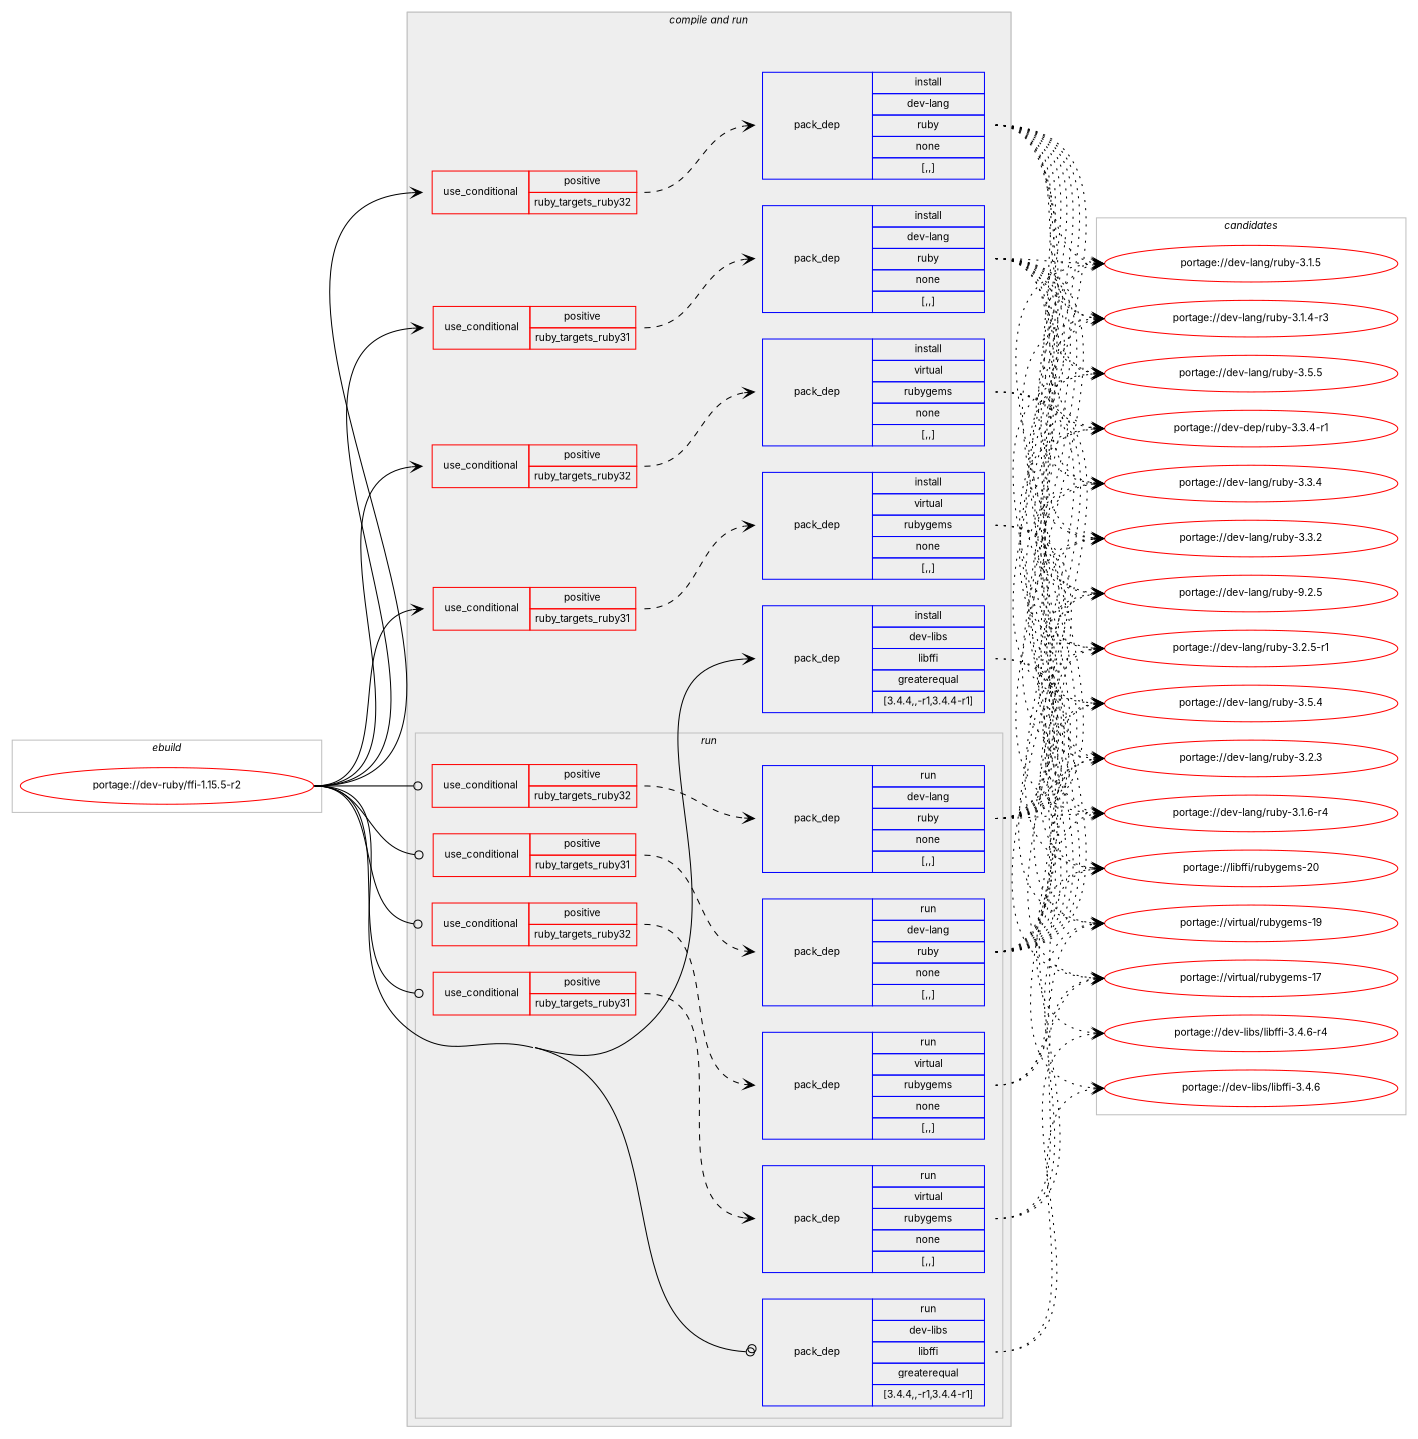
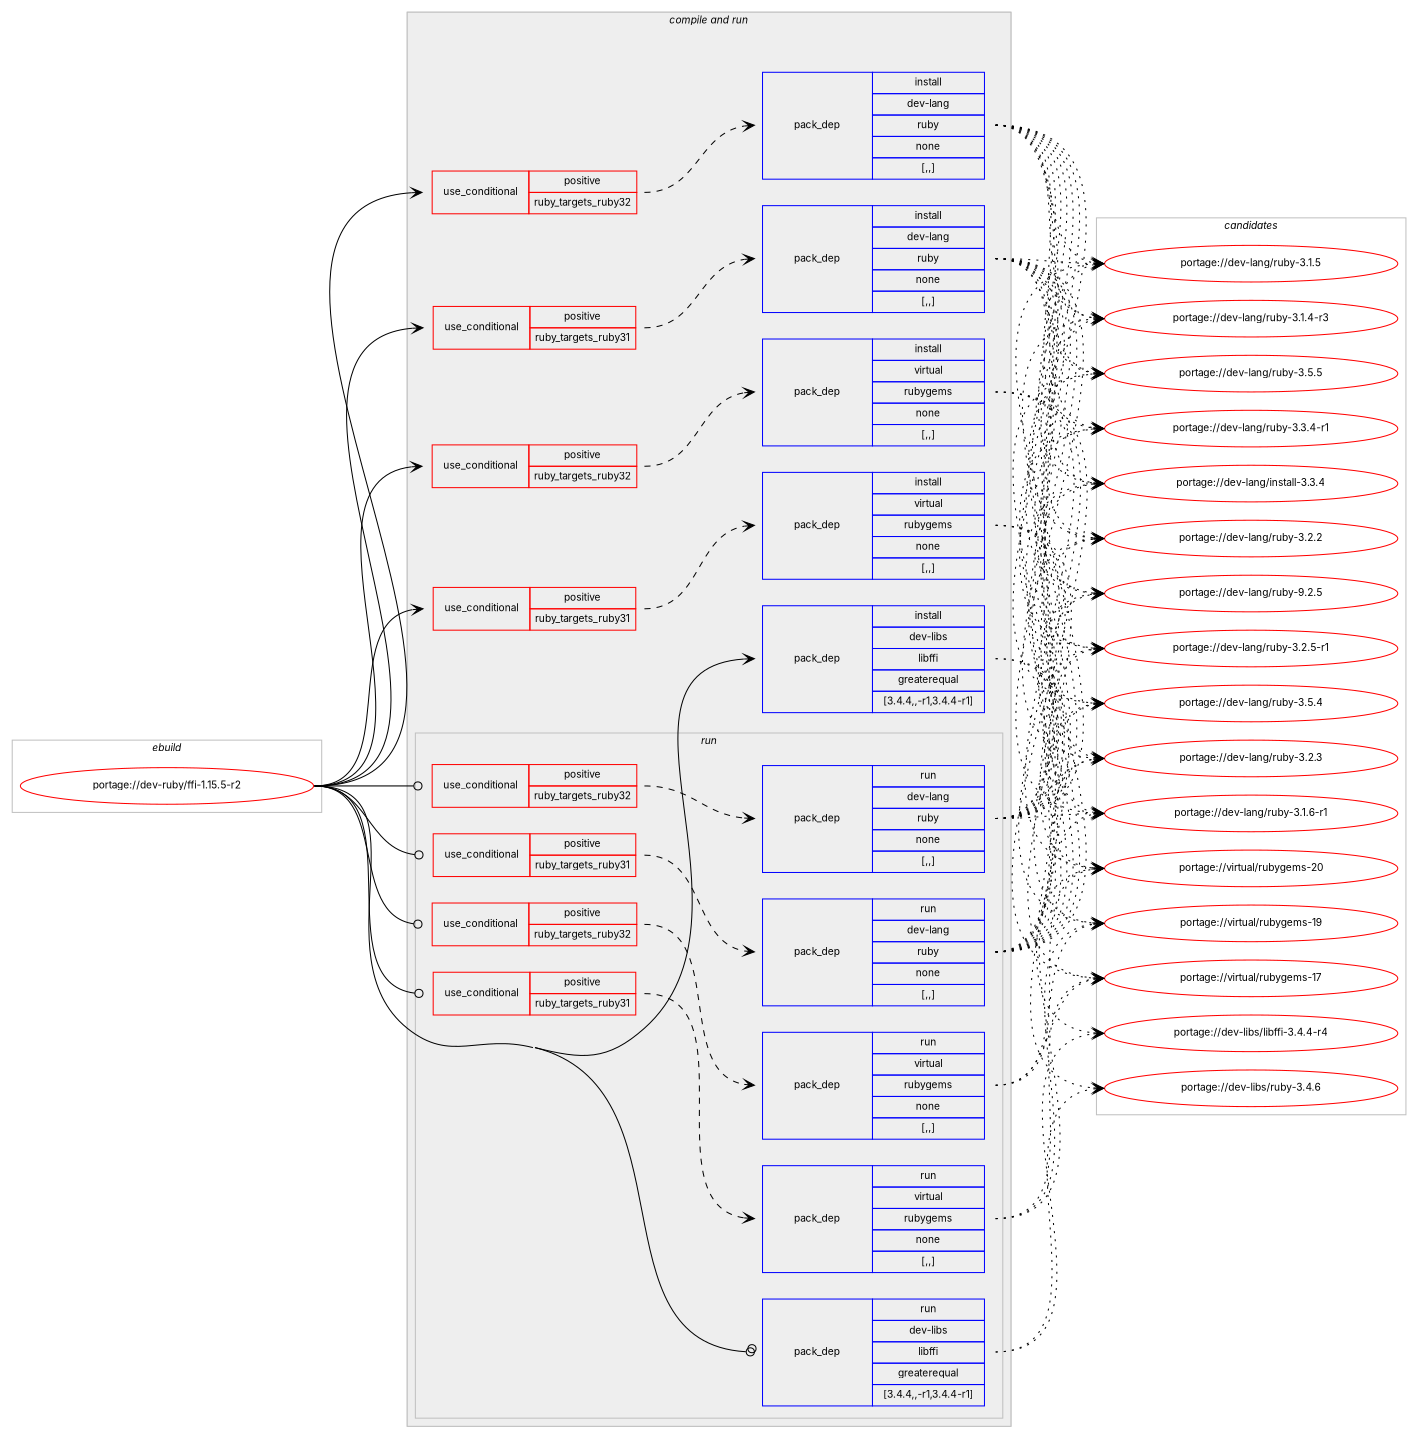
node "portage://dev-dep/ruby-3.3.4-r1": label "portage://dev-dep/ruby-3.3.4-r1" -> "portage://dev-lang/ruby-3.3.4-r1"
node "portage://dev-lang/ruby-3.3.4": label "portage://dev-lang/ruby-3.3.4" -> "portage://dev-lang/install-3.3.4"
node "portage://dev-lang/ruby-3.3.2": label "portage://dev-lang/ruby-3.3.2" -> "portage://dev-lang/ruby-3.2.2"
node "portage://dev-lang/ruby-3.1.6-r4": label "portage://dev-lang/ruby-3.1.6-r4" -> "portage://dev-lang/ruby-3.1.6-r1"
node "portage://libffi/rubygems-20": label "portage://libffi/rubygems-20" -> "portage://virtual/rubygems-20"
node "portage://dev-libs/libffi-3.4.6-r4": label "portage://dev-libs/libffi-3.4.6-r4" -> "portage://dev-libs/libffi-3.4.4-r4"
node "portage://dev-libs/libffi-3.4.6": label "portage://dev-libs/libffi-3.4.6" -> "portage://dev-libs/ruby-3.4.6"
